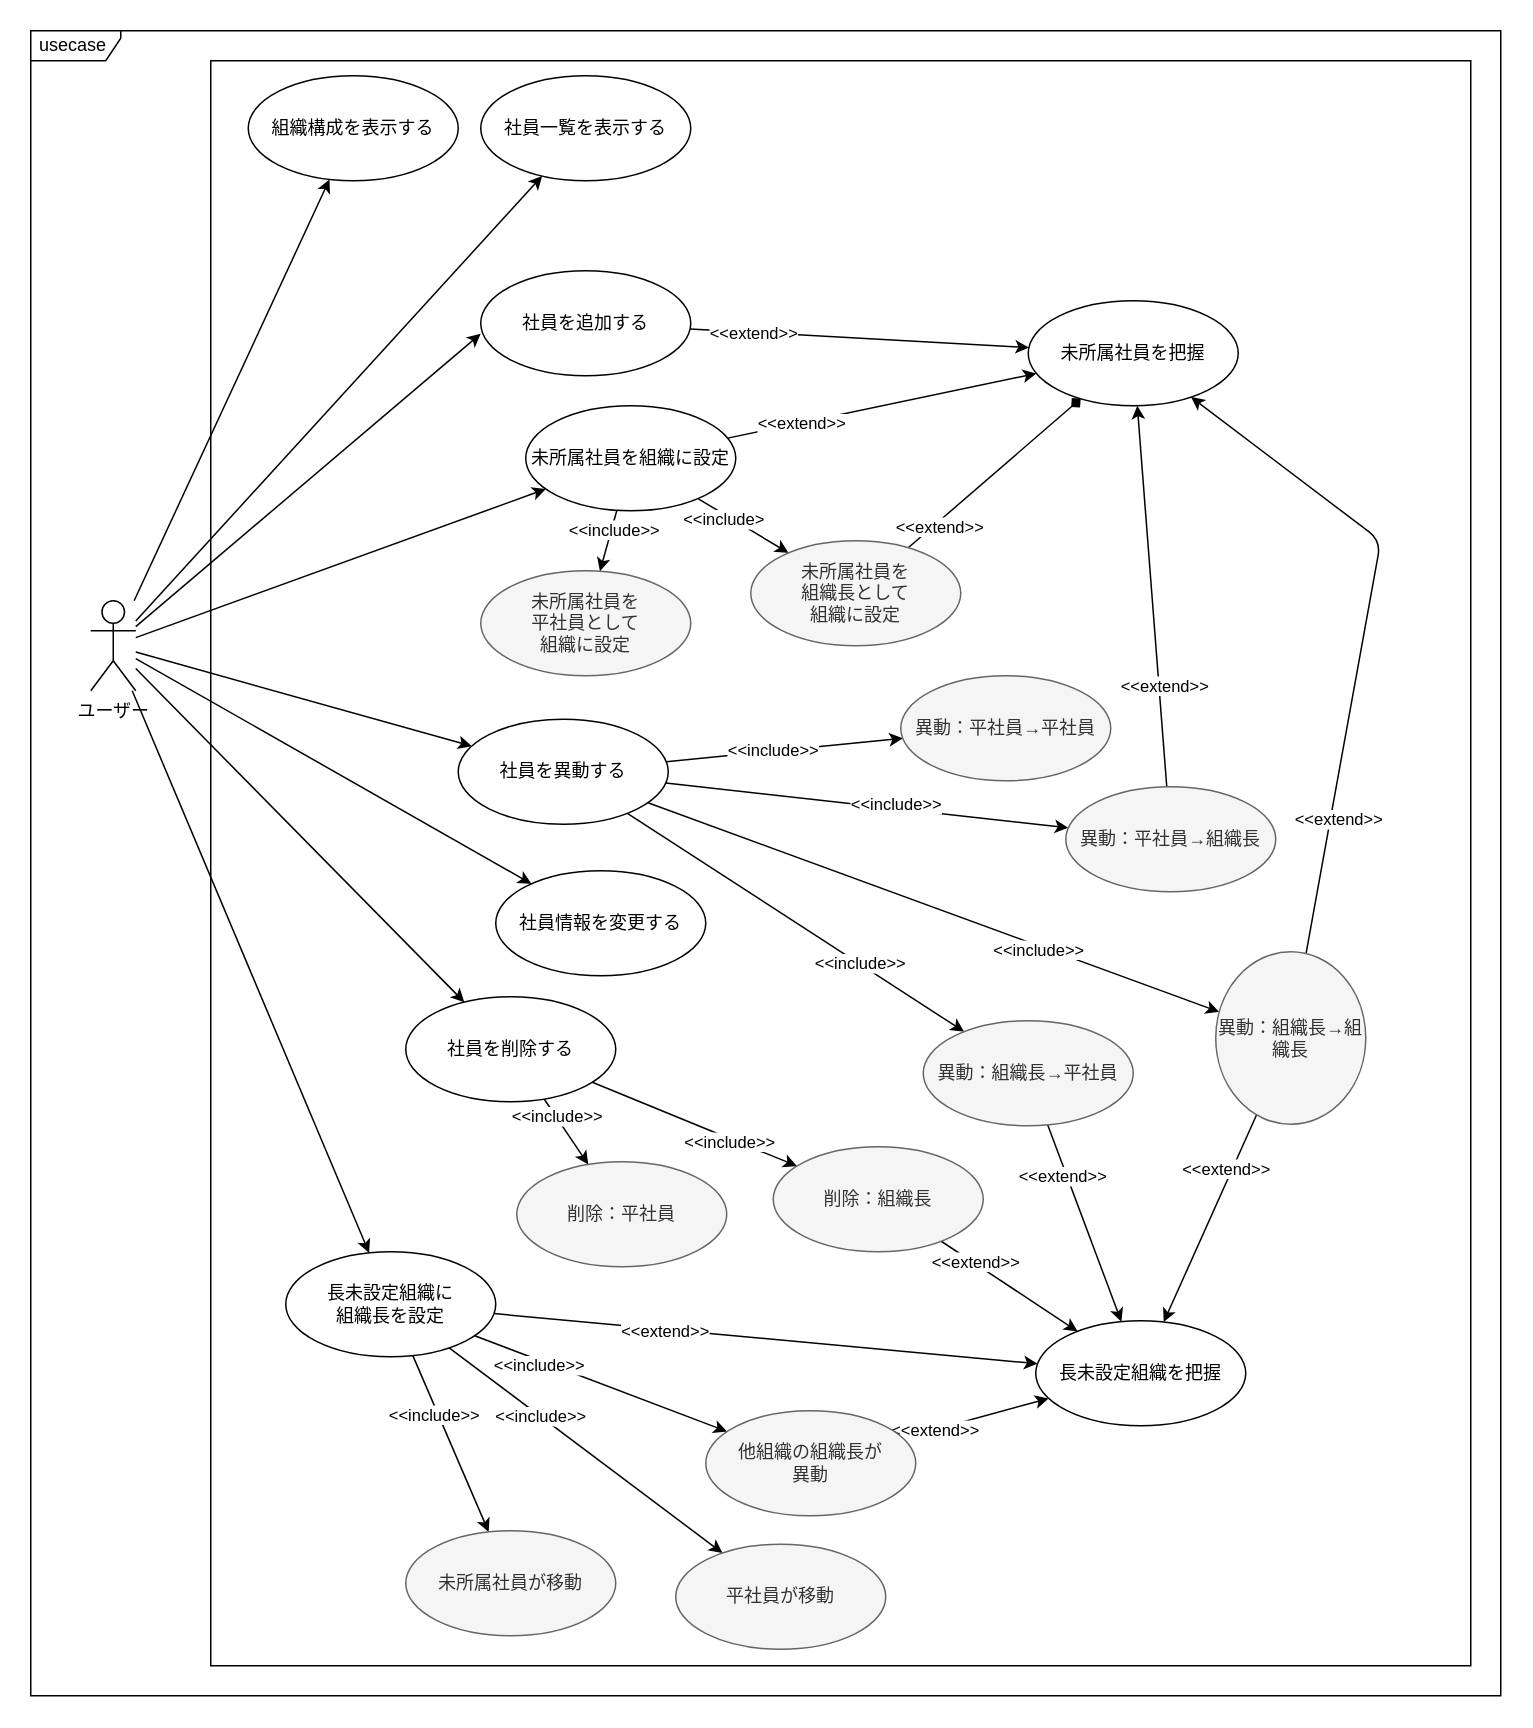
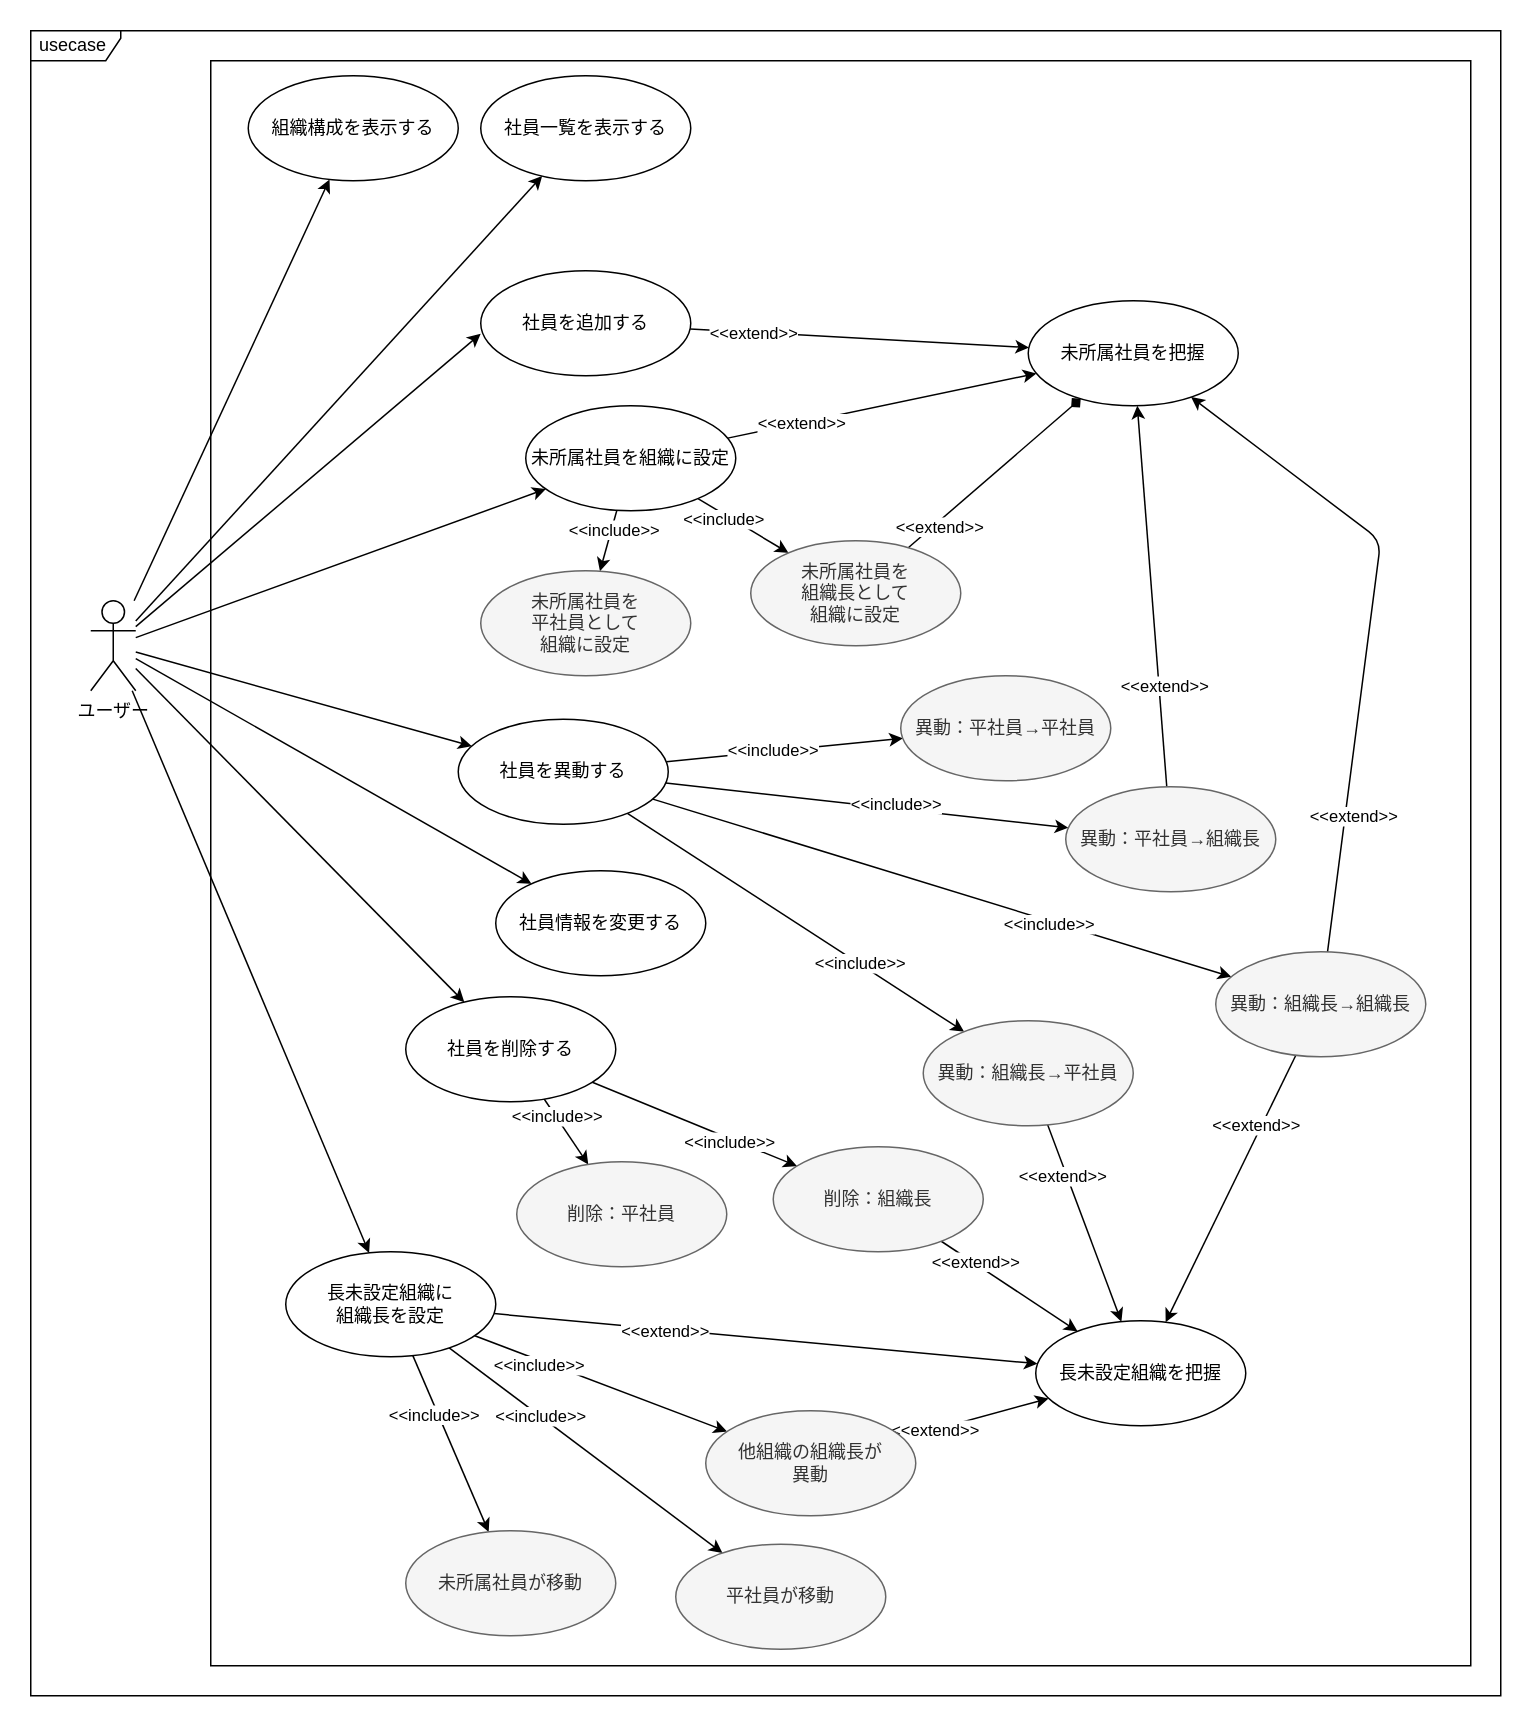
node "異動：組織長→組織長": size 150x173 -> 210x105
